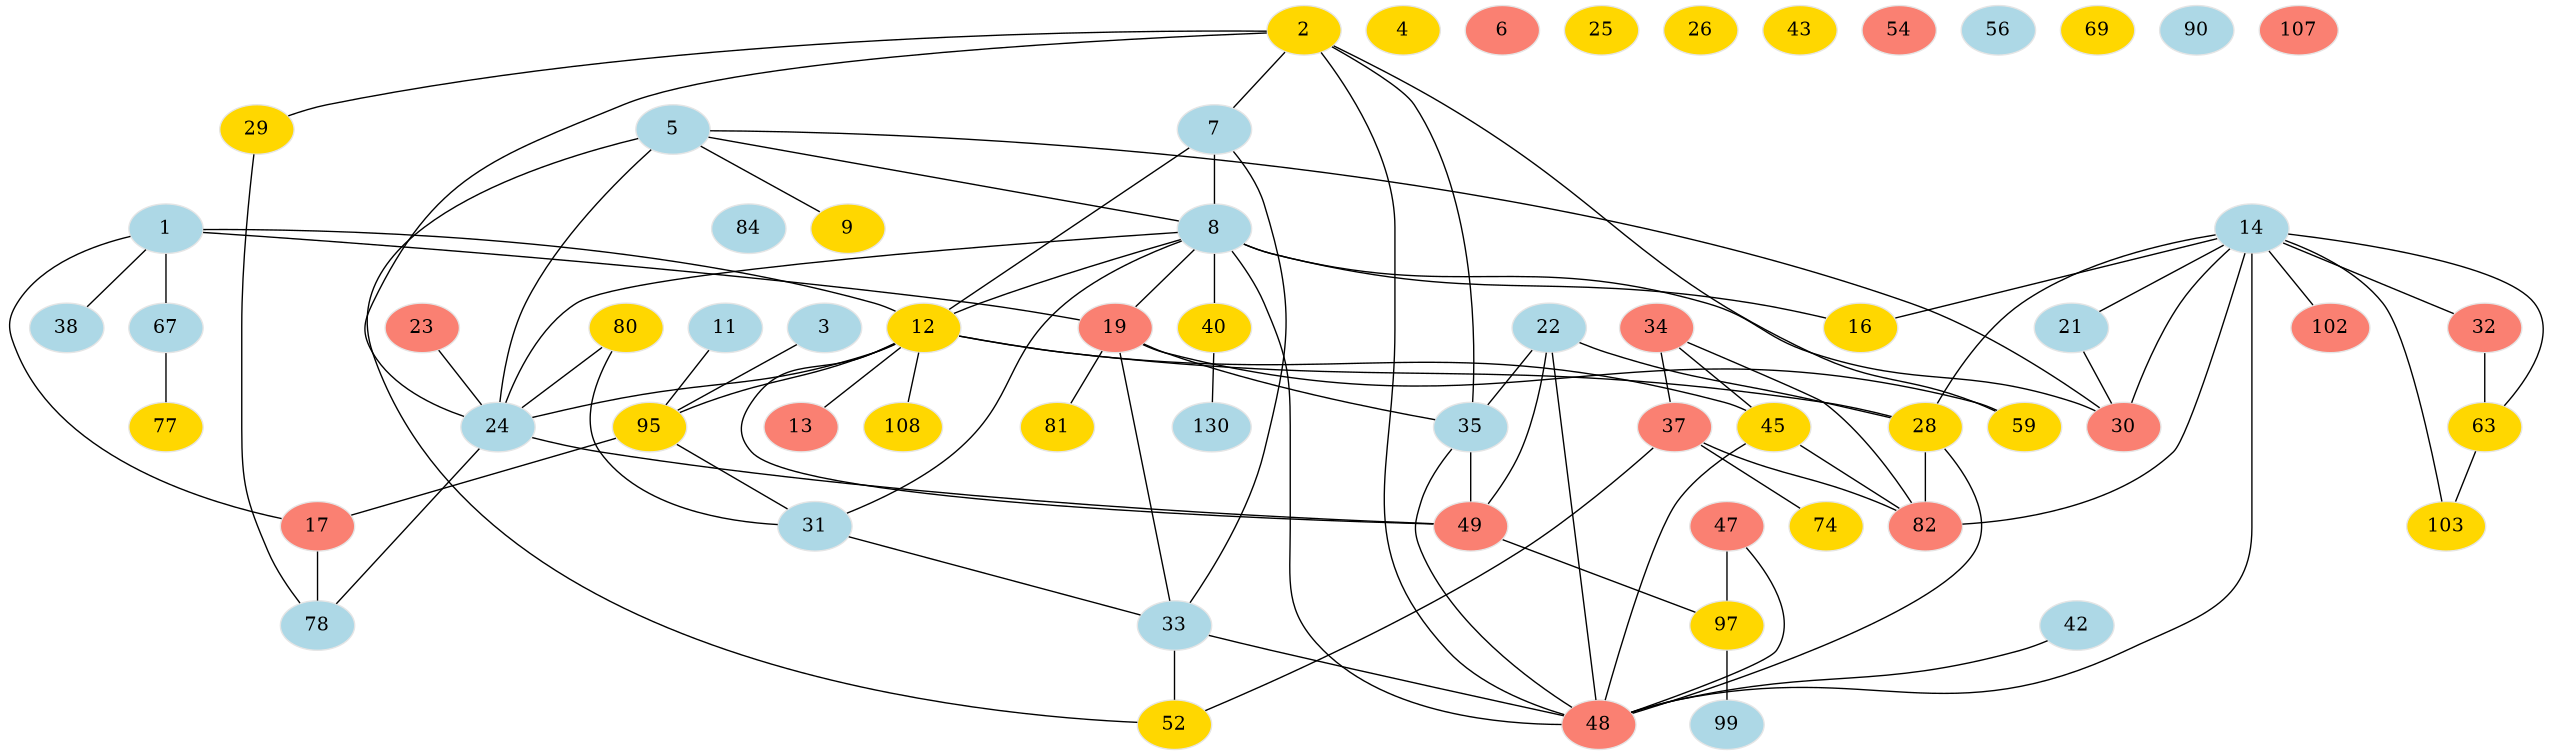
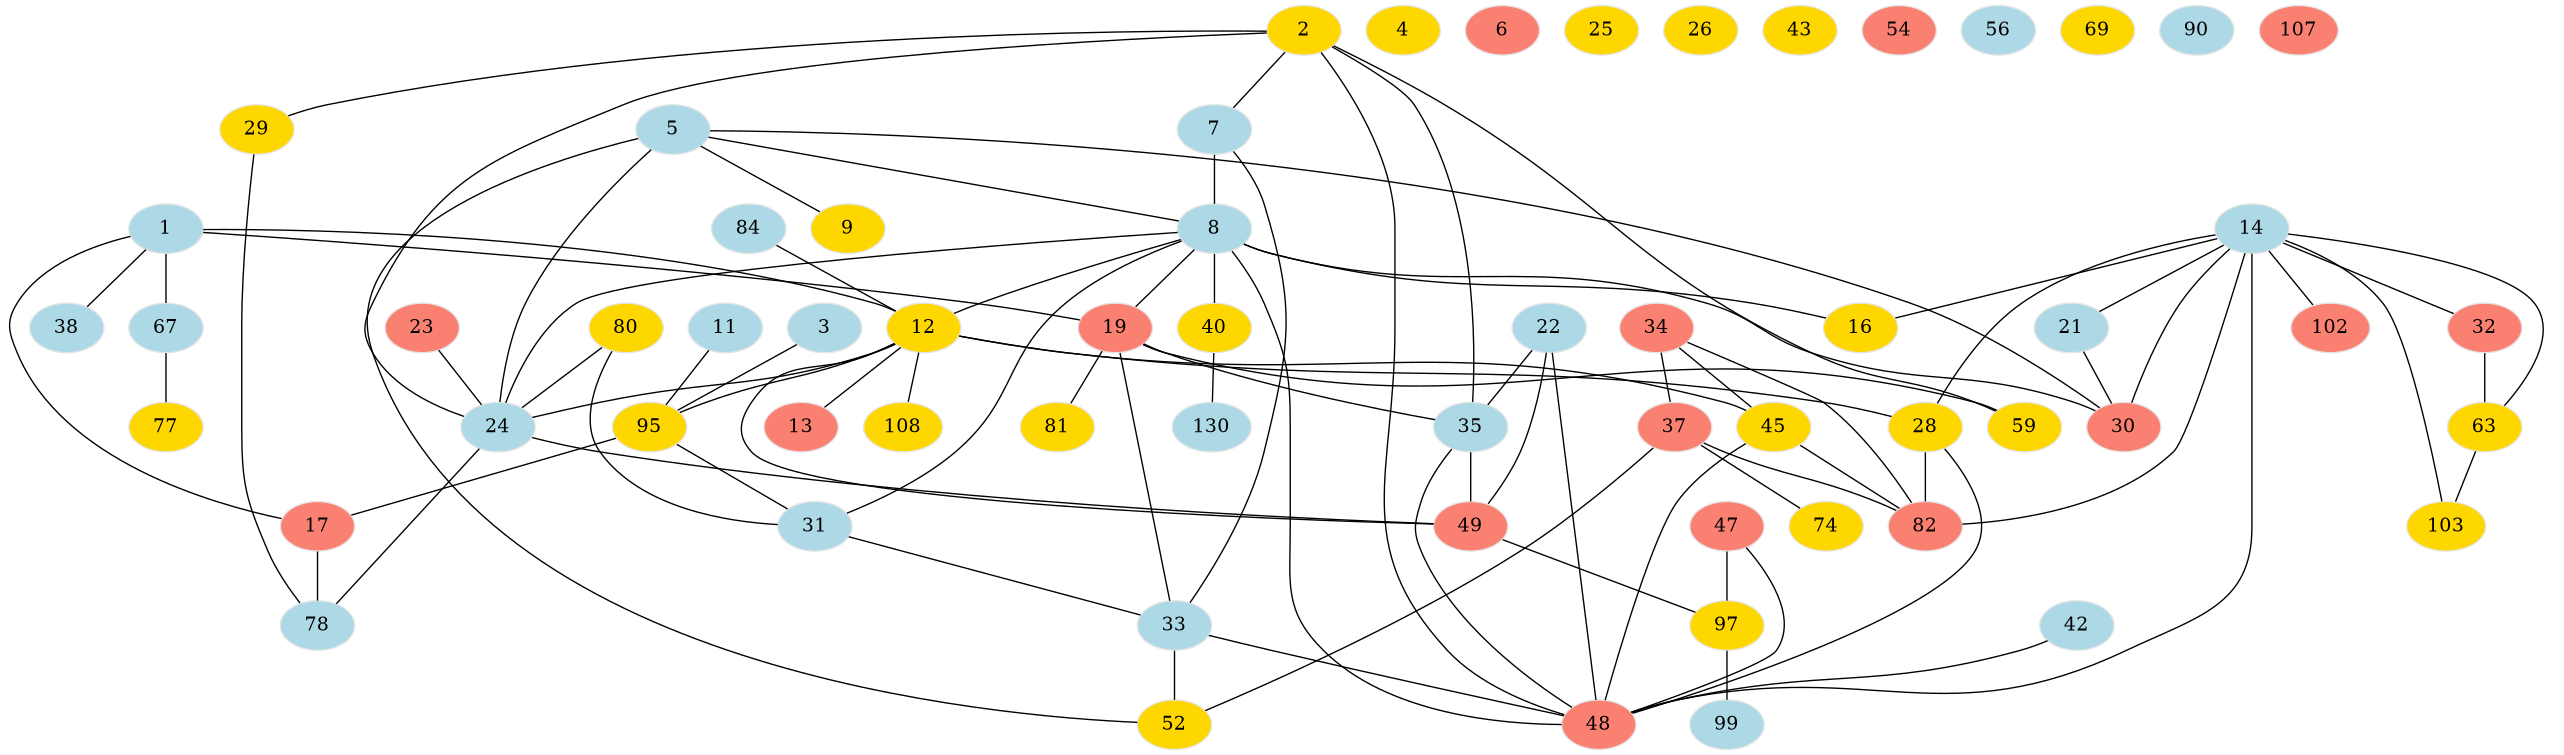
edge "7" -- "12": now "84" -- "12"
edge "22" -- "28": removed
